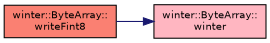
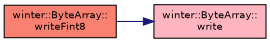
node "winter::ByteArray:: winter": label "winter::ByteArray:: winter" -> "winter::ByteArray:: write"
